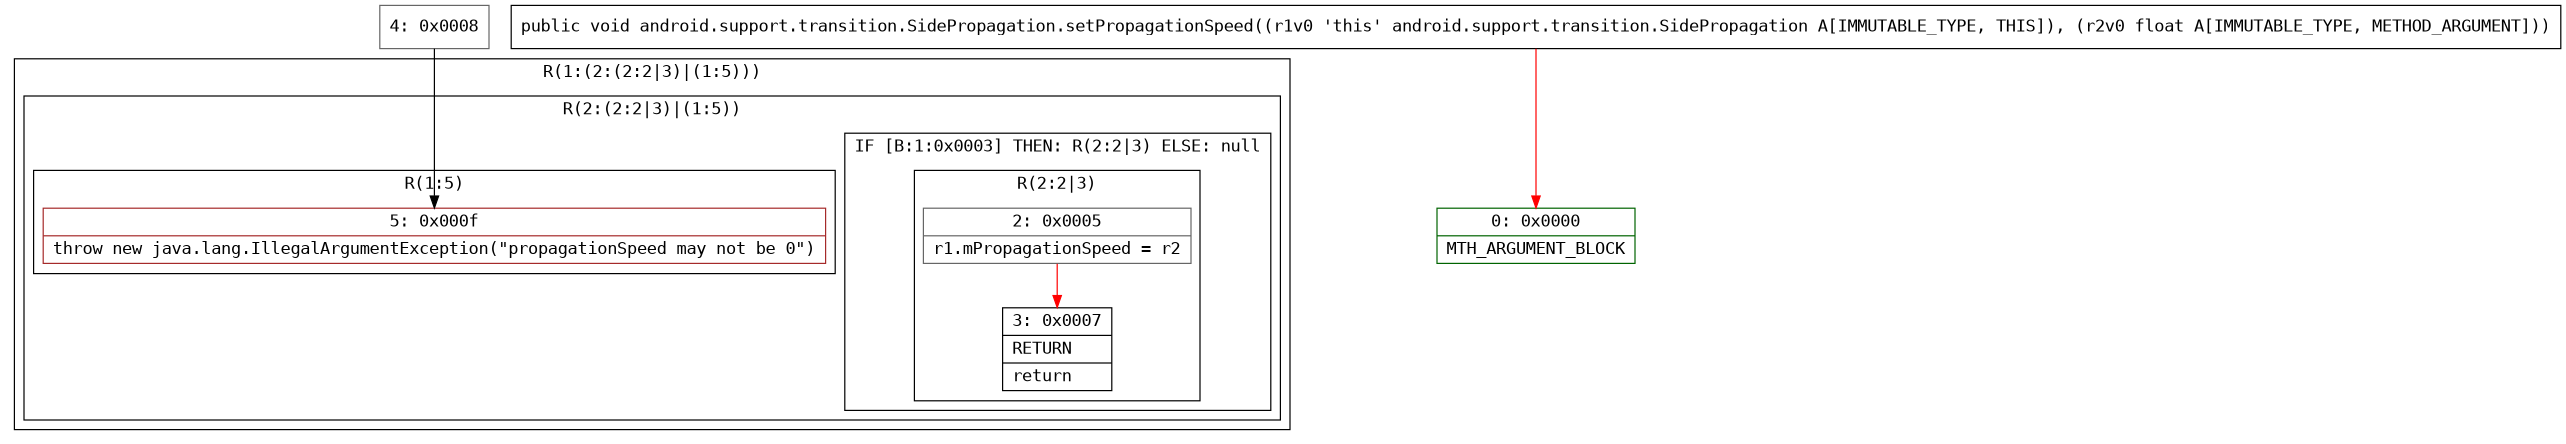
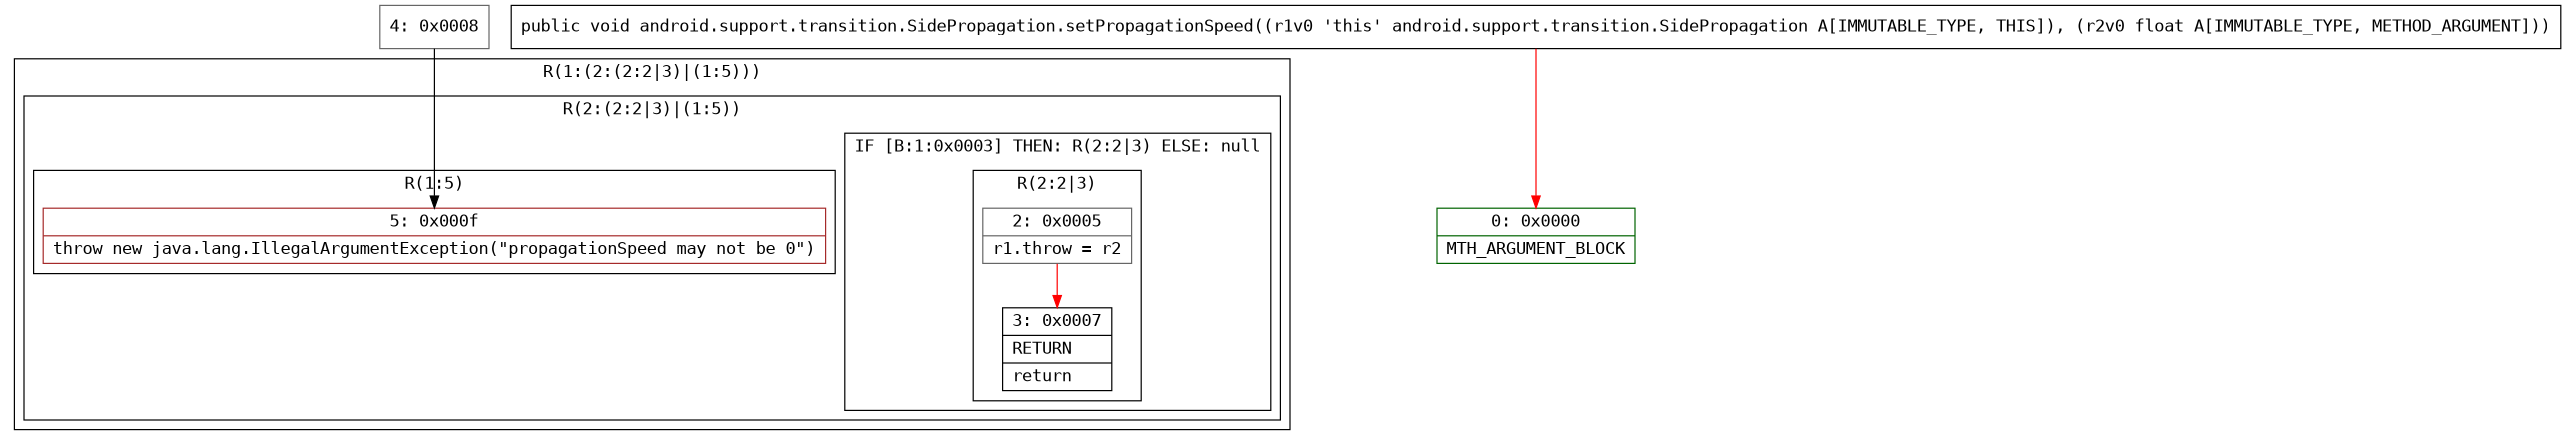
node "2: 0x0005": text "r1.mPropagationSpeed = r2" -> "r1.throw = r2"
